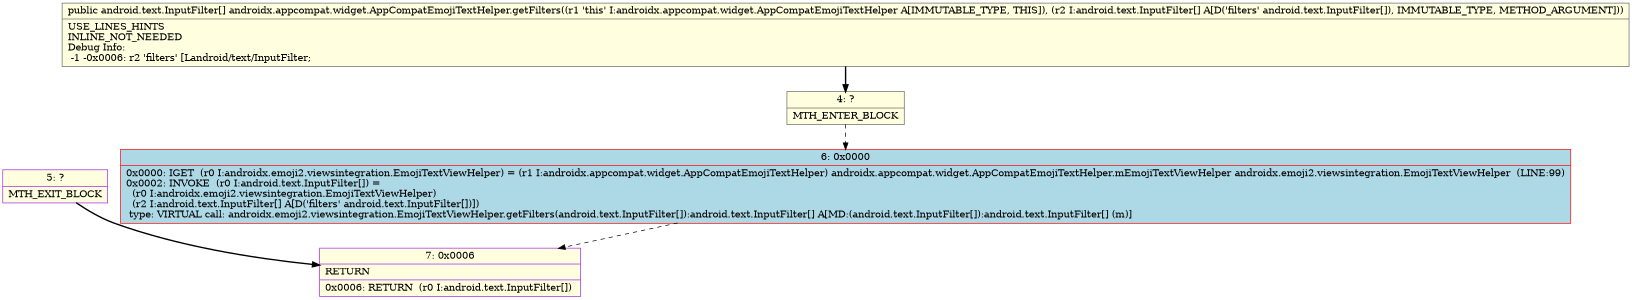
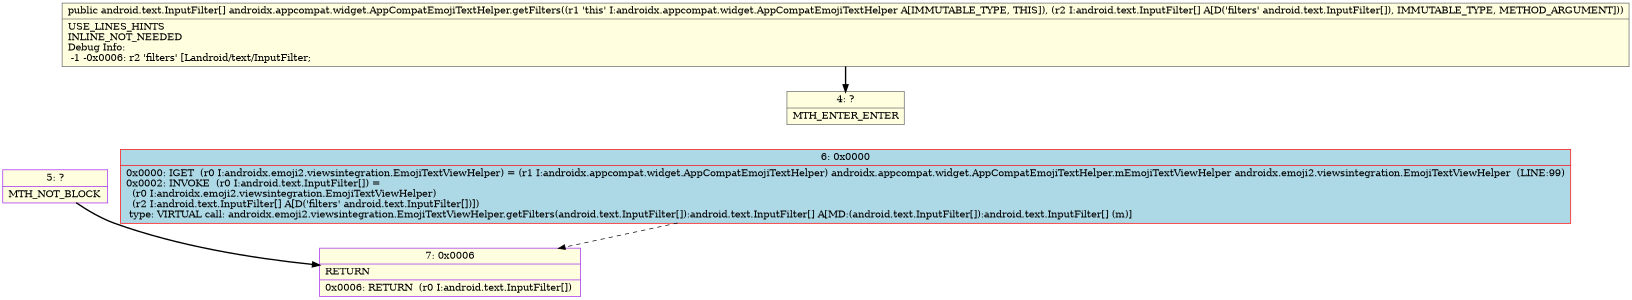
node "4: ?": text "MTH_ENTER_BLOCK" -> "MTH_ENTER_ENTER"
edge "4: ?" -> "6: 0x0000": removed
node "5: ?": text "MTH_EXIT_BLOCK" -> "MTH_NOT_BLOCK"
